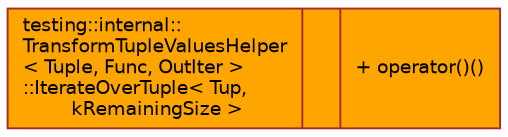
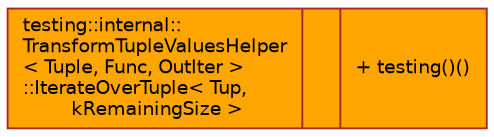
node "testing::internal::": text "+ operator()()" -> "+ testing()()"
